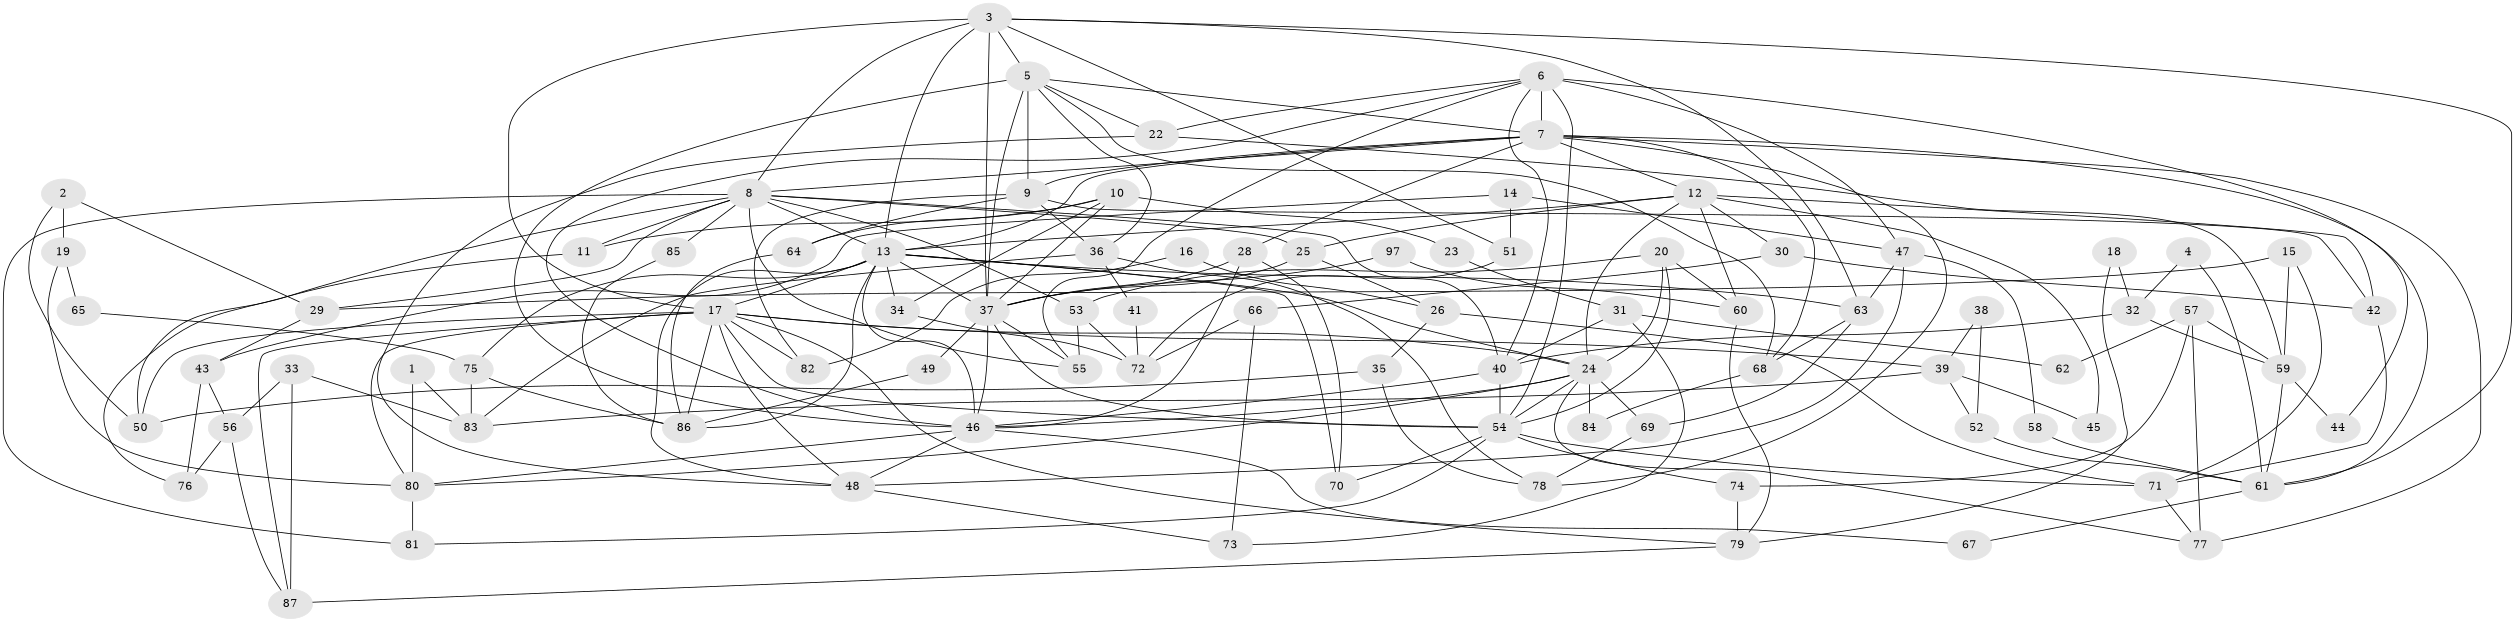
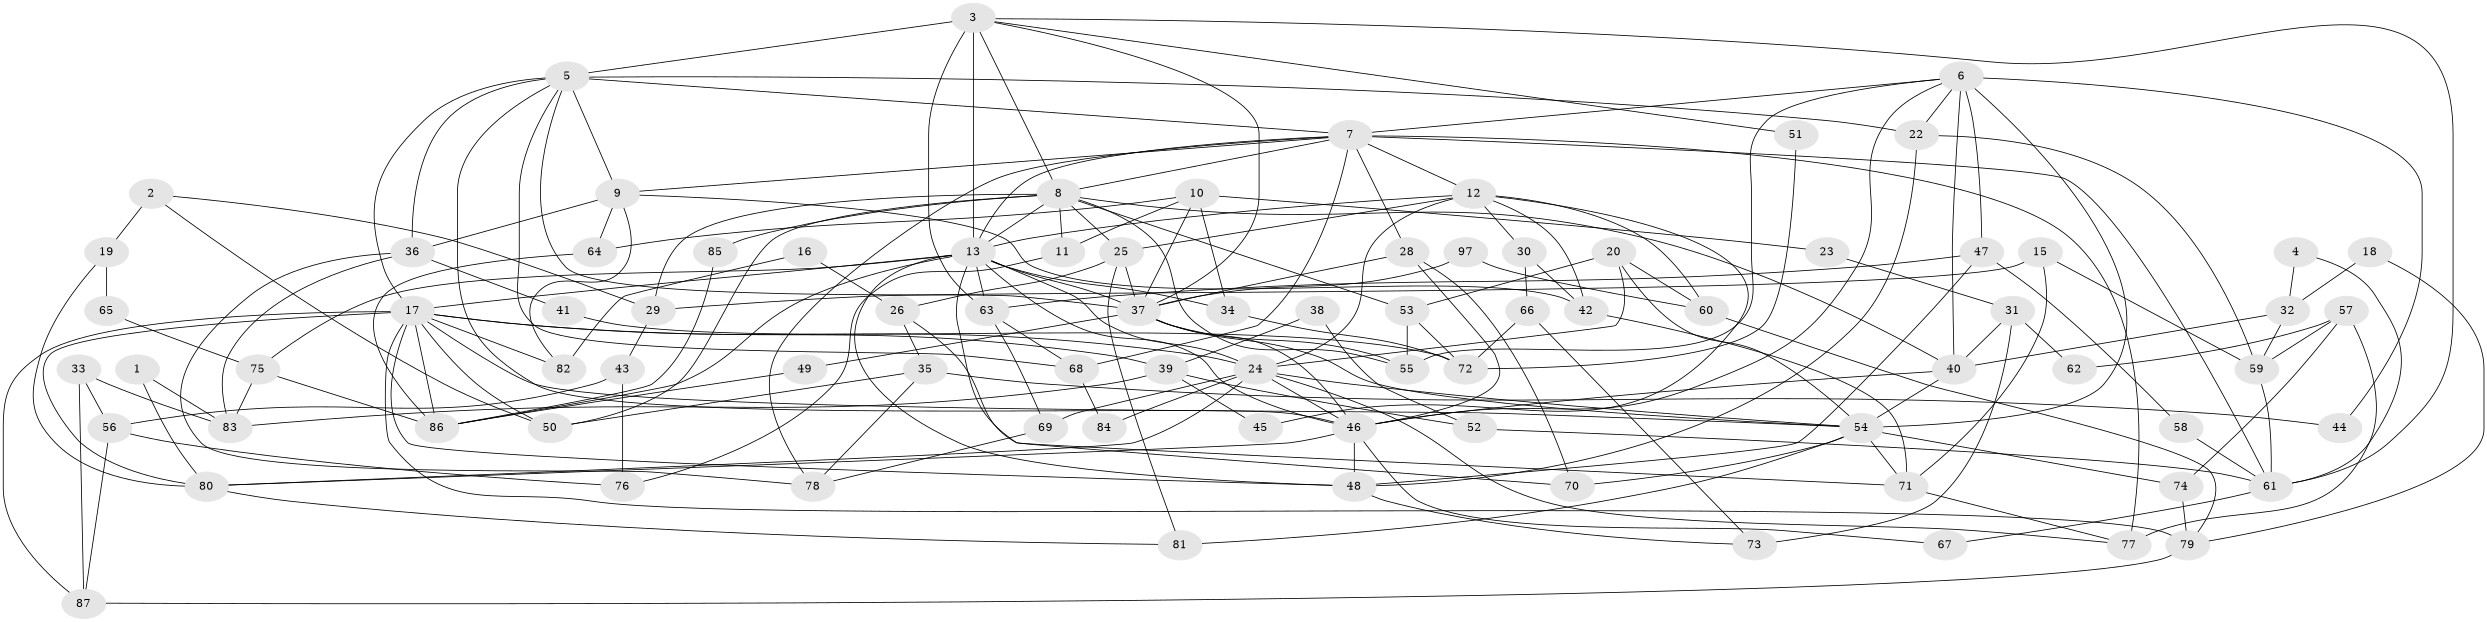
edge "3" -- "17": now "5" -- "17"
node "14": removed
edge "8" -- "81": now "25" -- "81"
edge "59" -- "44": now "35" -- "44"
